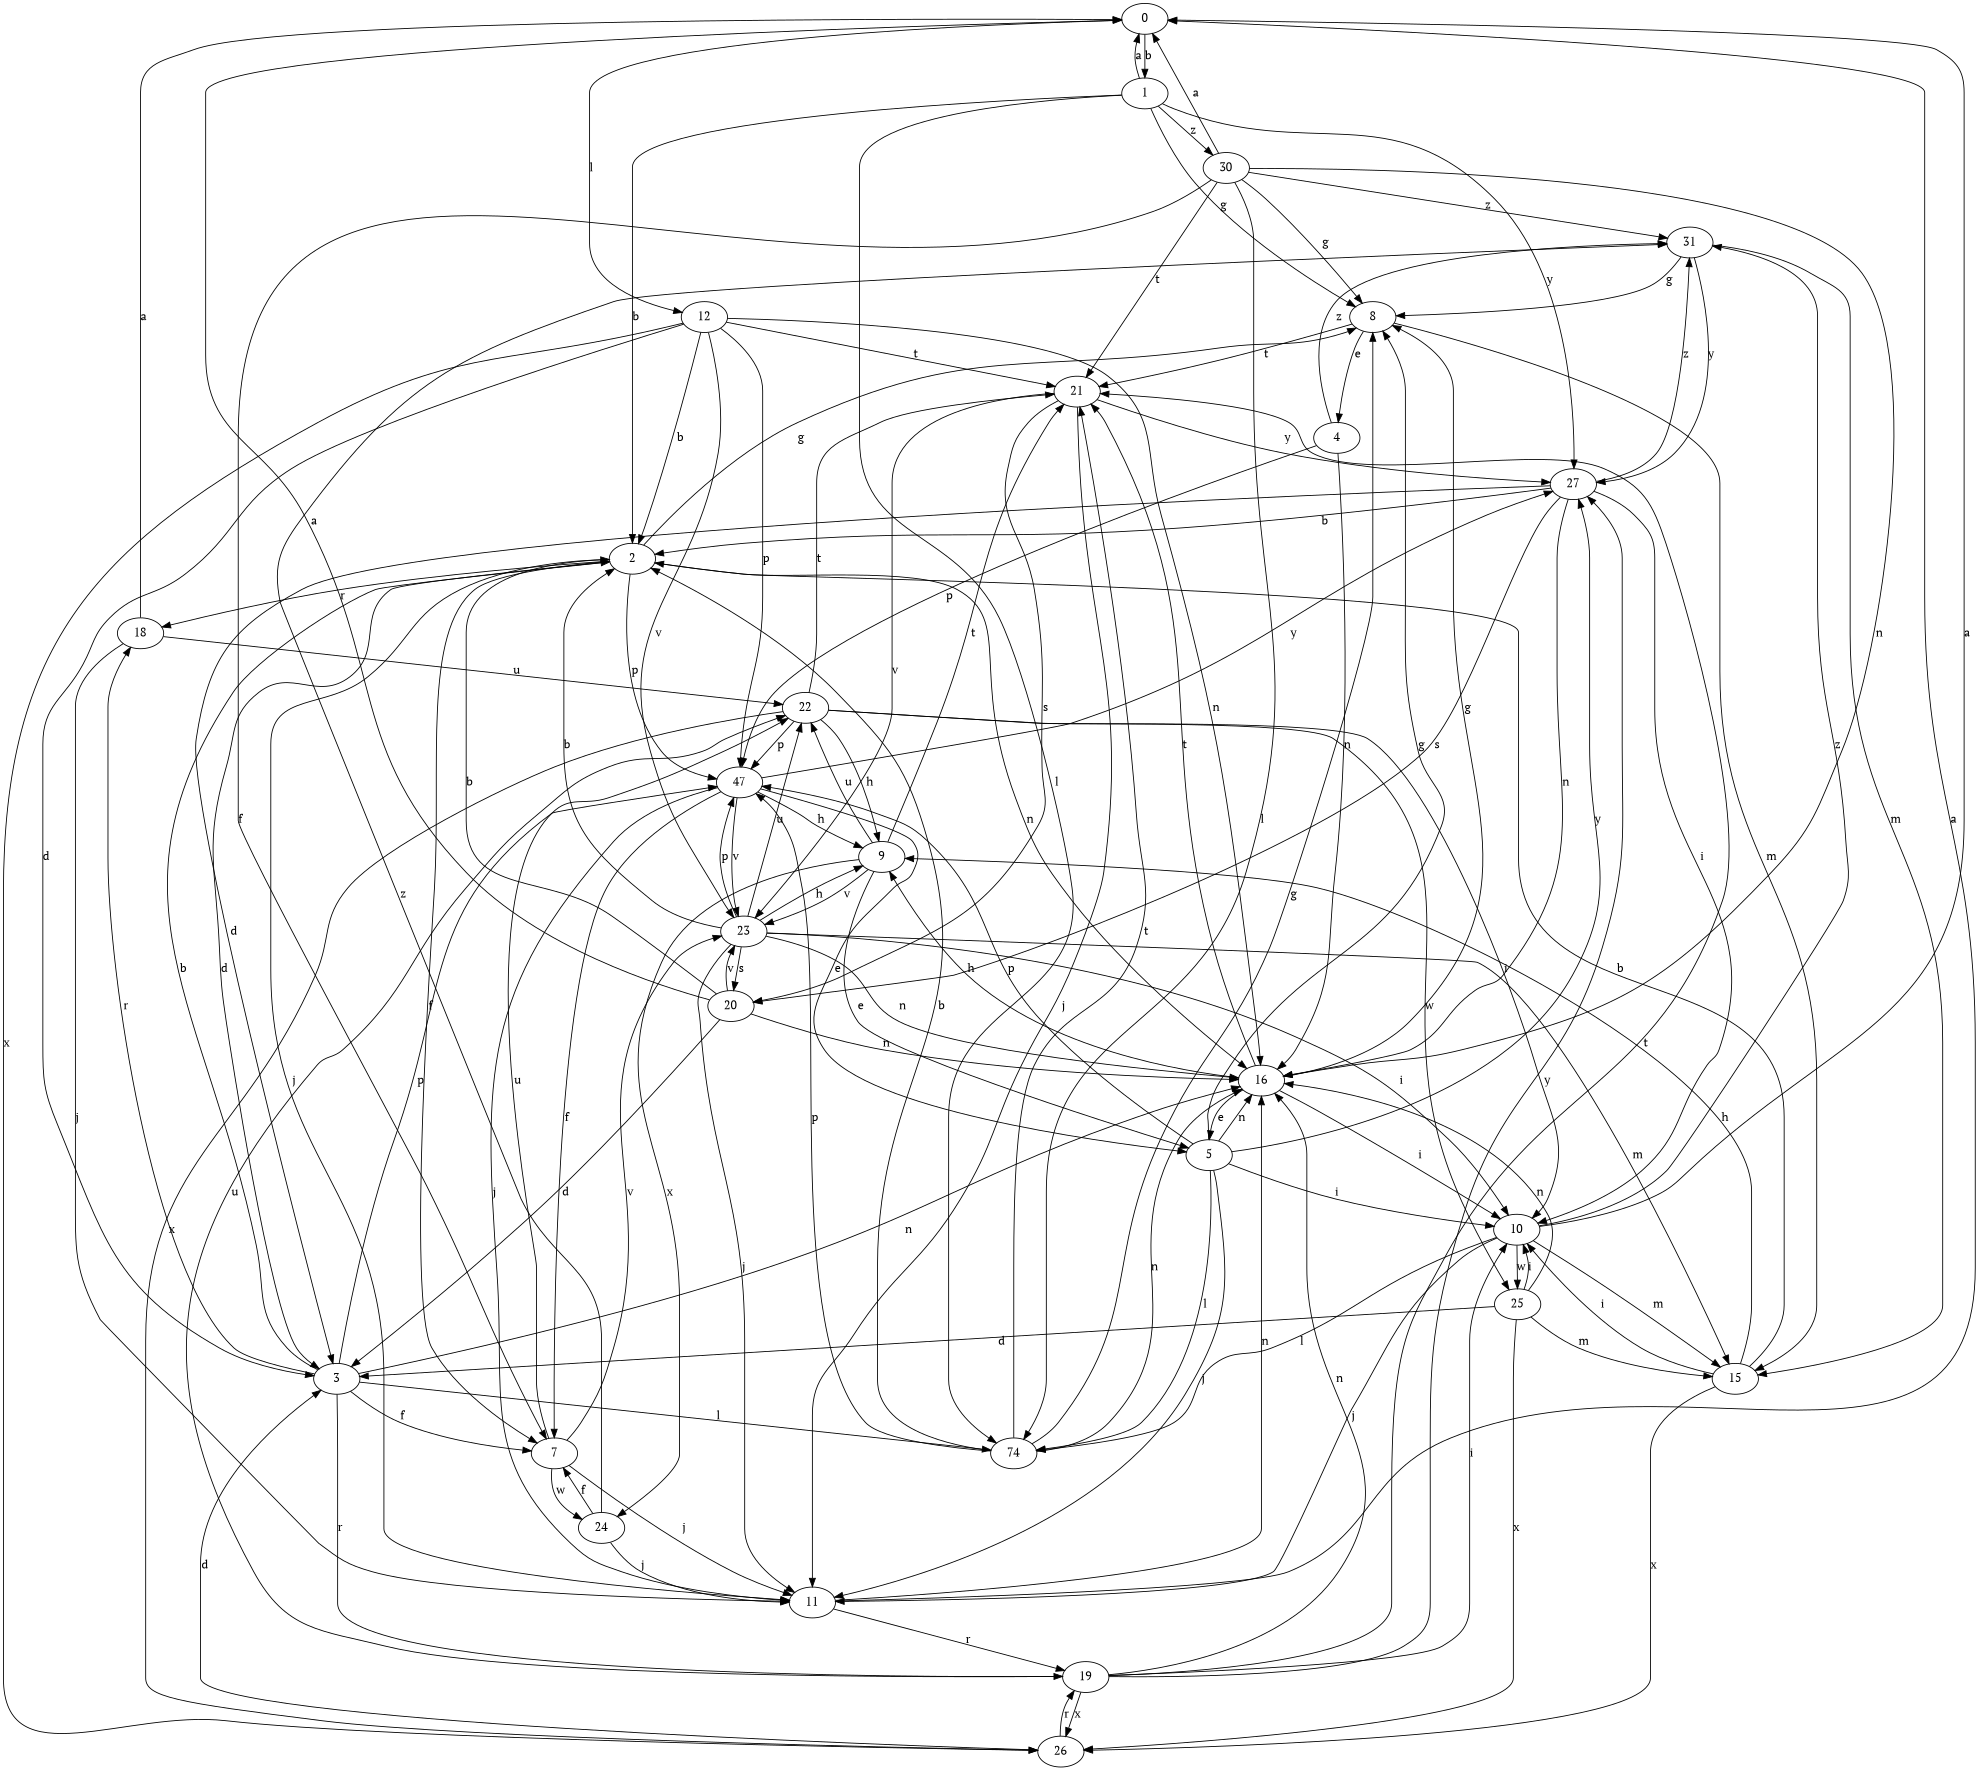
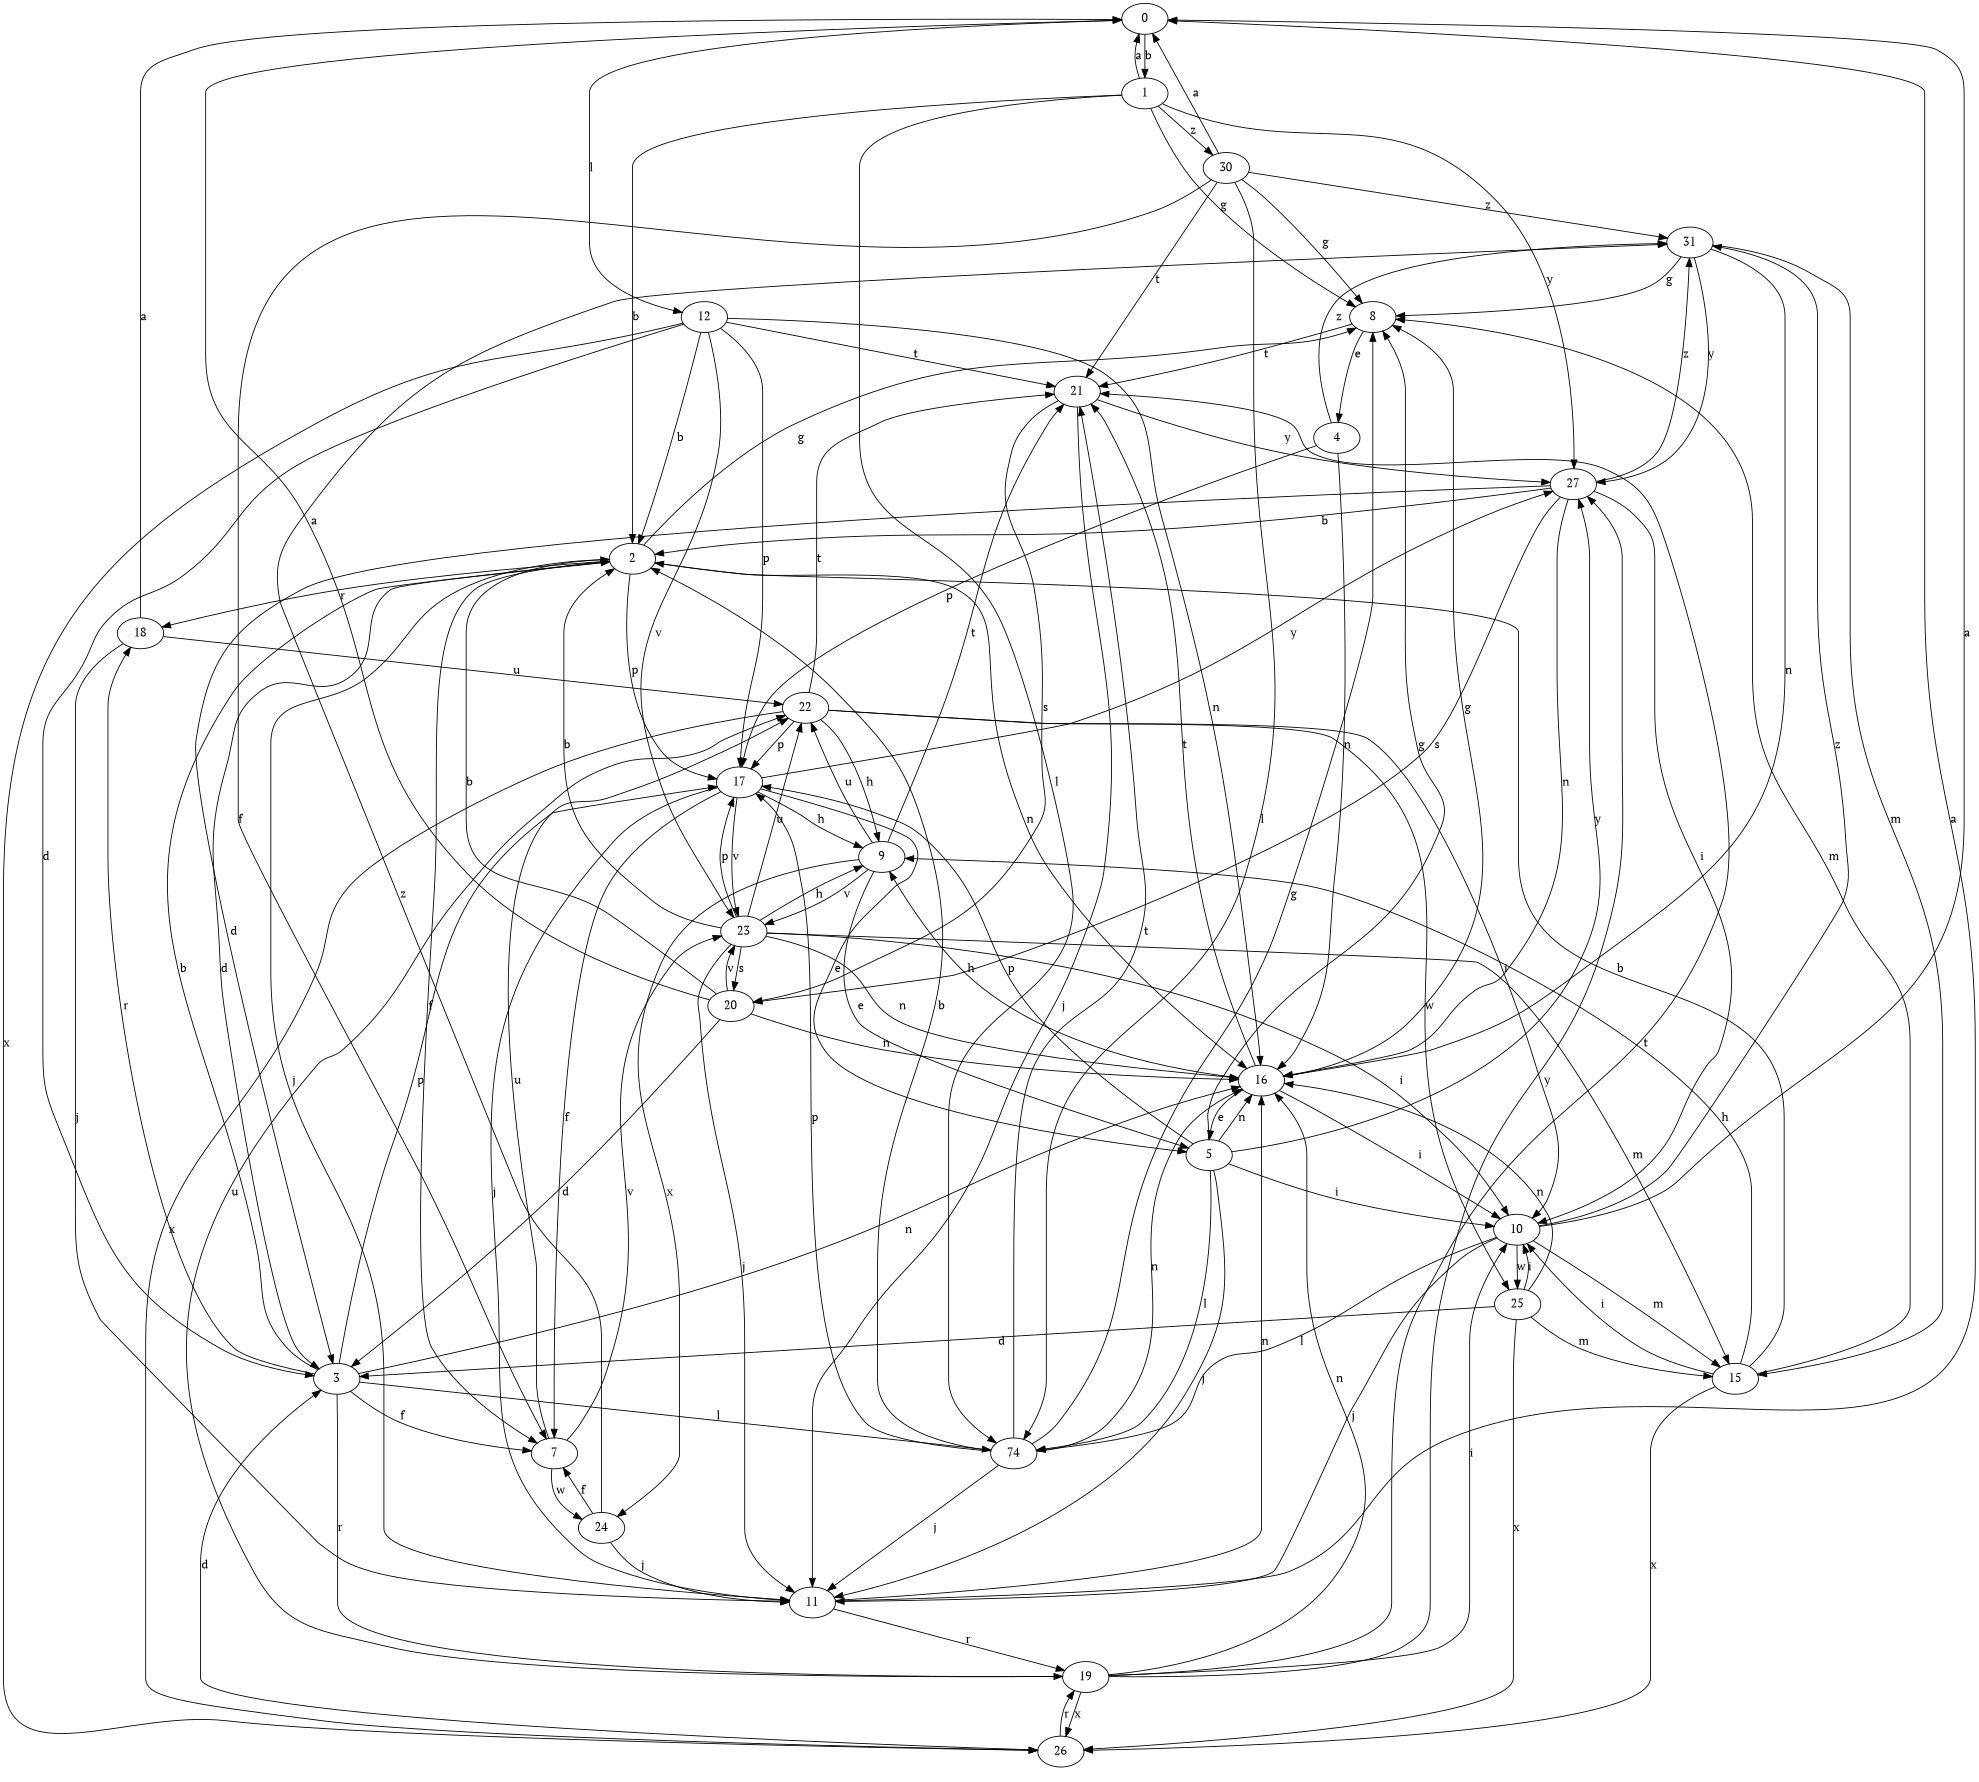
edge "30" -> "16": now "31" -> "16"
edge "21" -> "23": removed, label "v"
edge "8" -> "15": reversed
node "47": label "47" -> "17"
edge "7" -> "11": now "74" -> "11"
